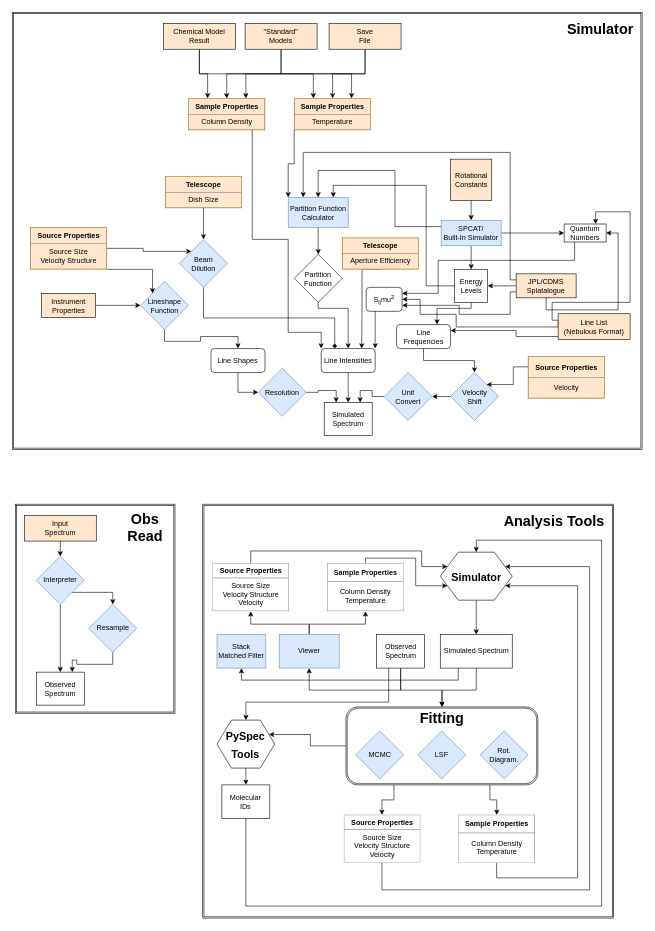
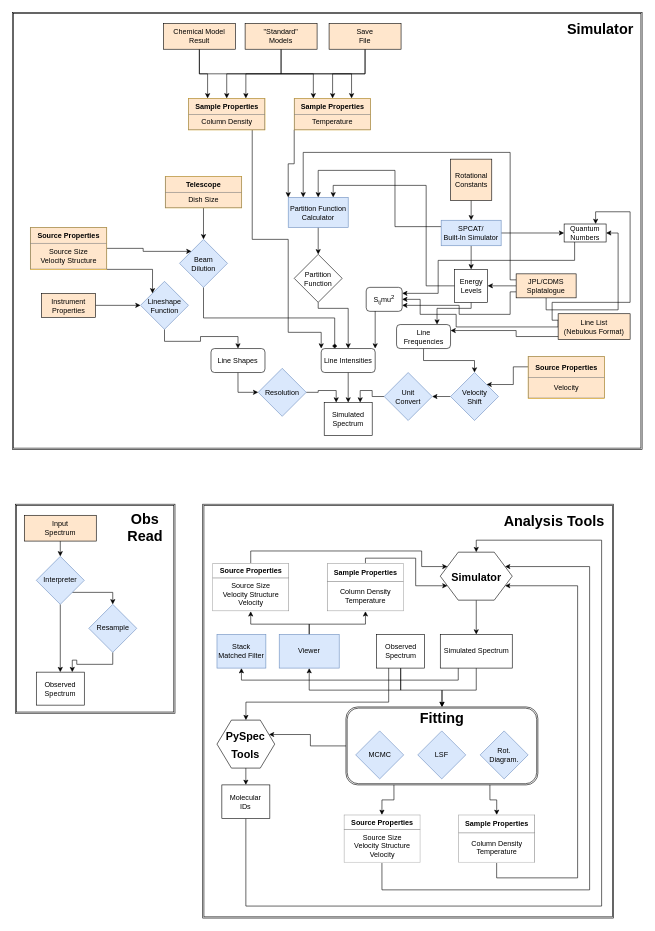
node "Telescope Aperture Efficiency": removed
edge "Telescope Aperture Efficiency" -> "Line Intensities": removed
